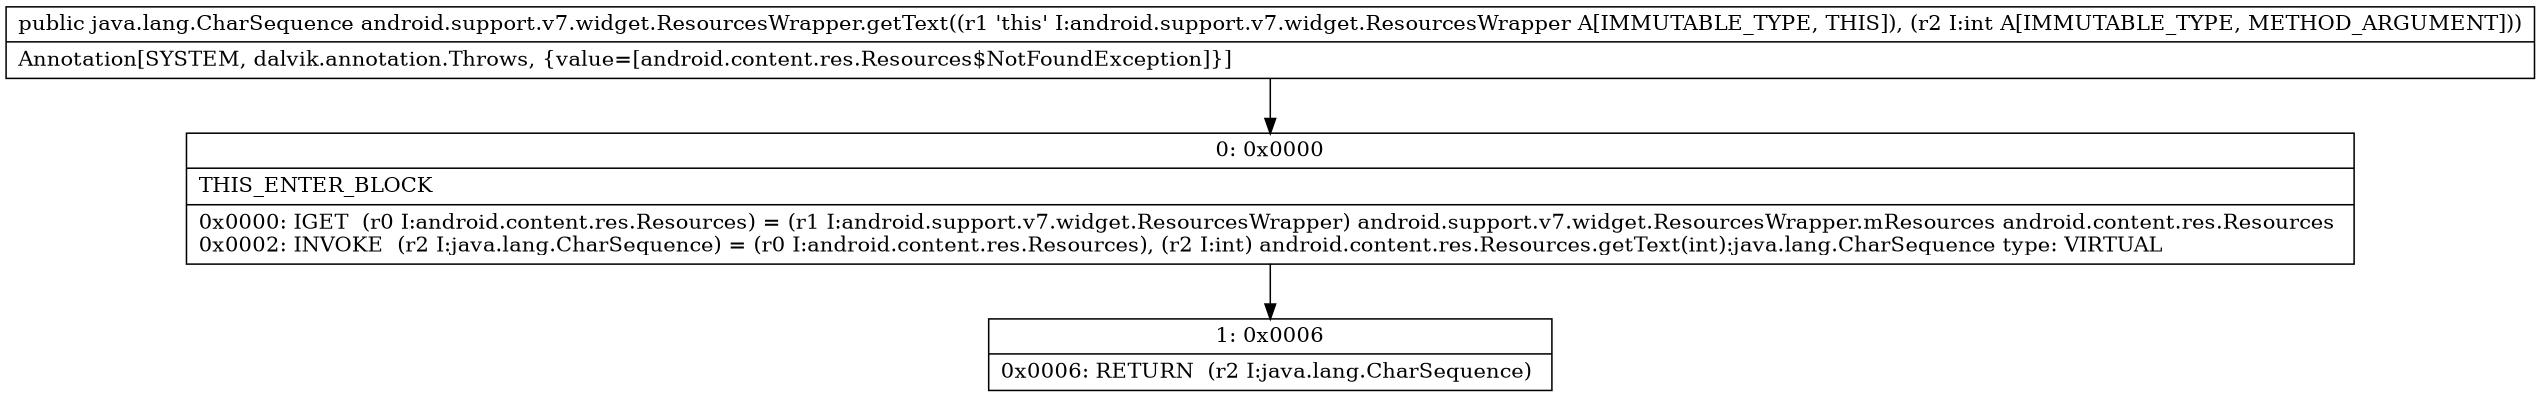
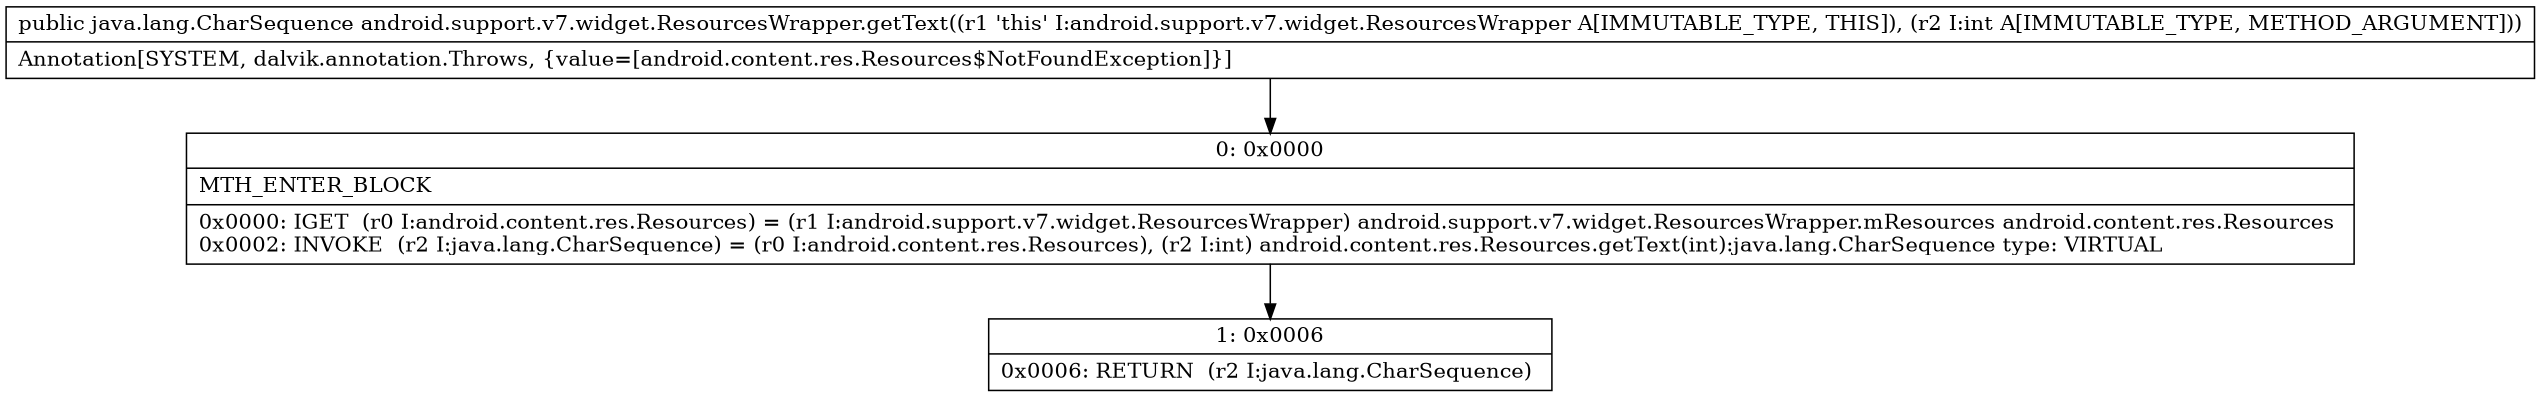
node "0: 0x0000": text "THIS_ENTER_BLOCK" -> "MTH_ENTER_BLOCK"
